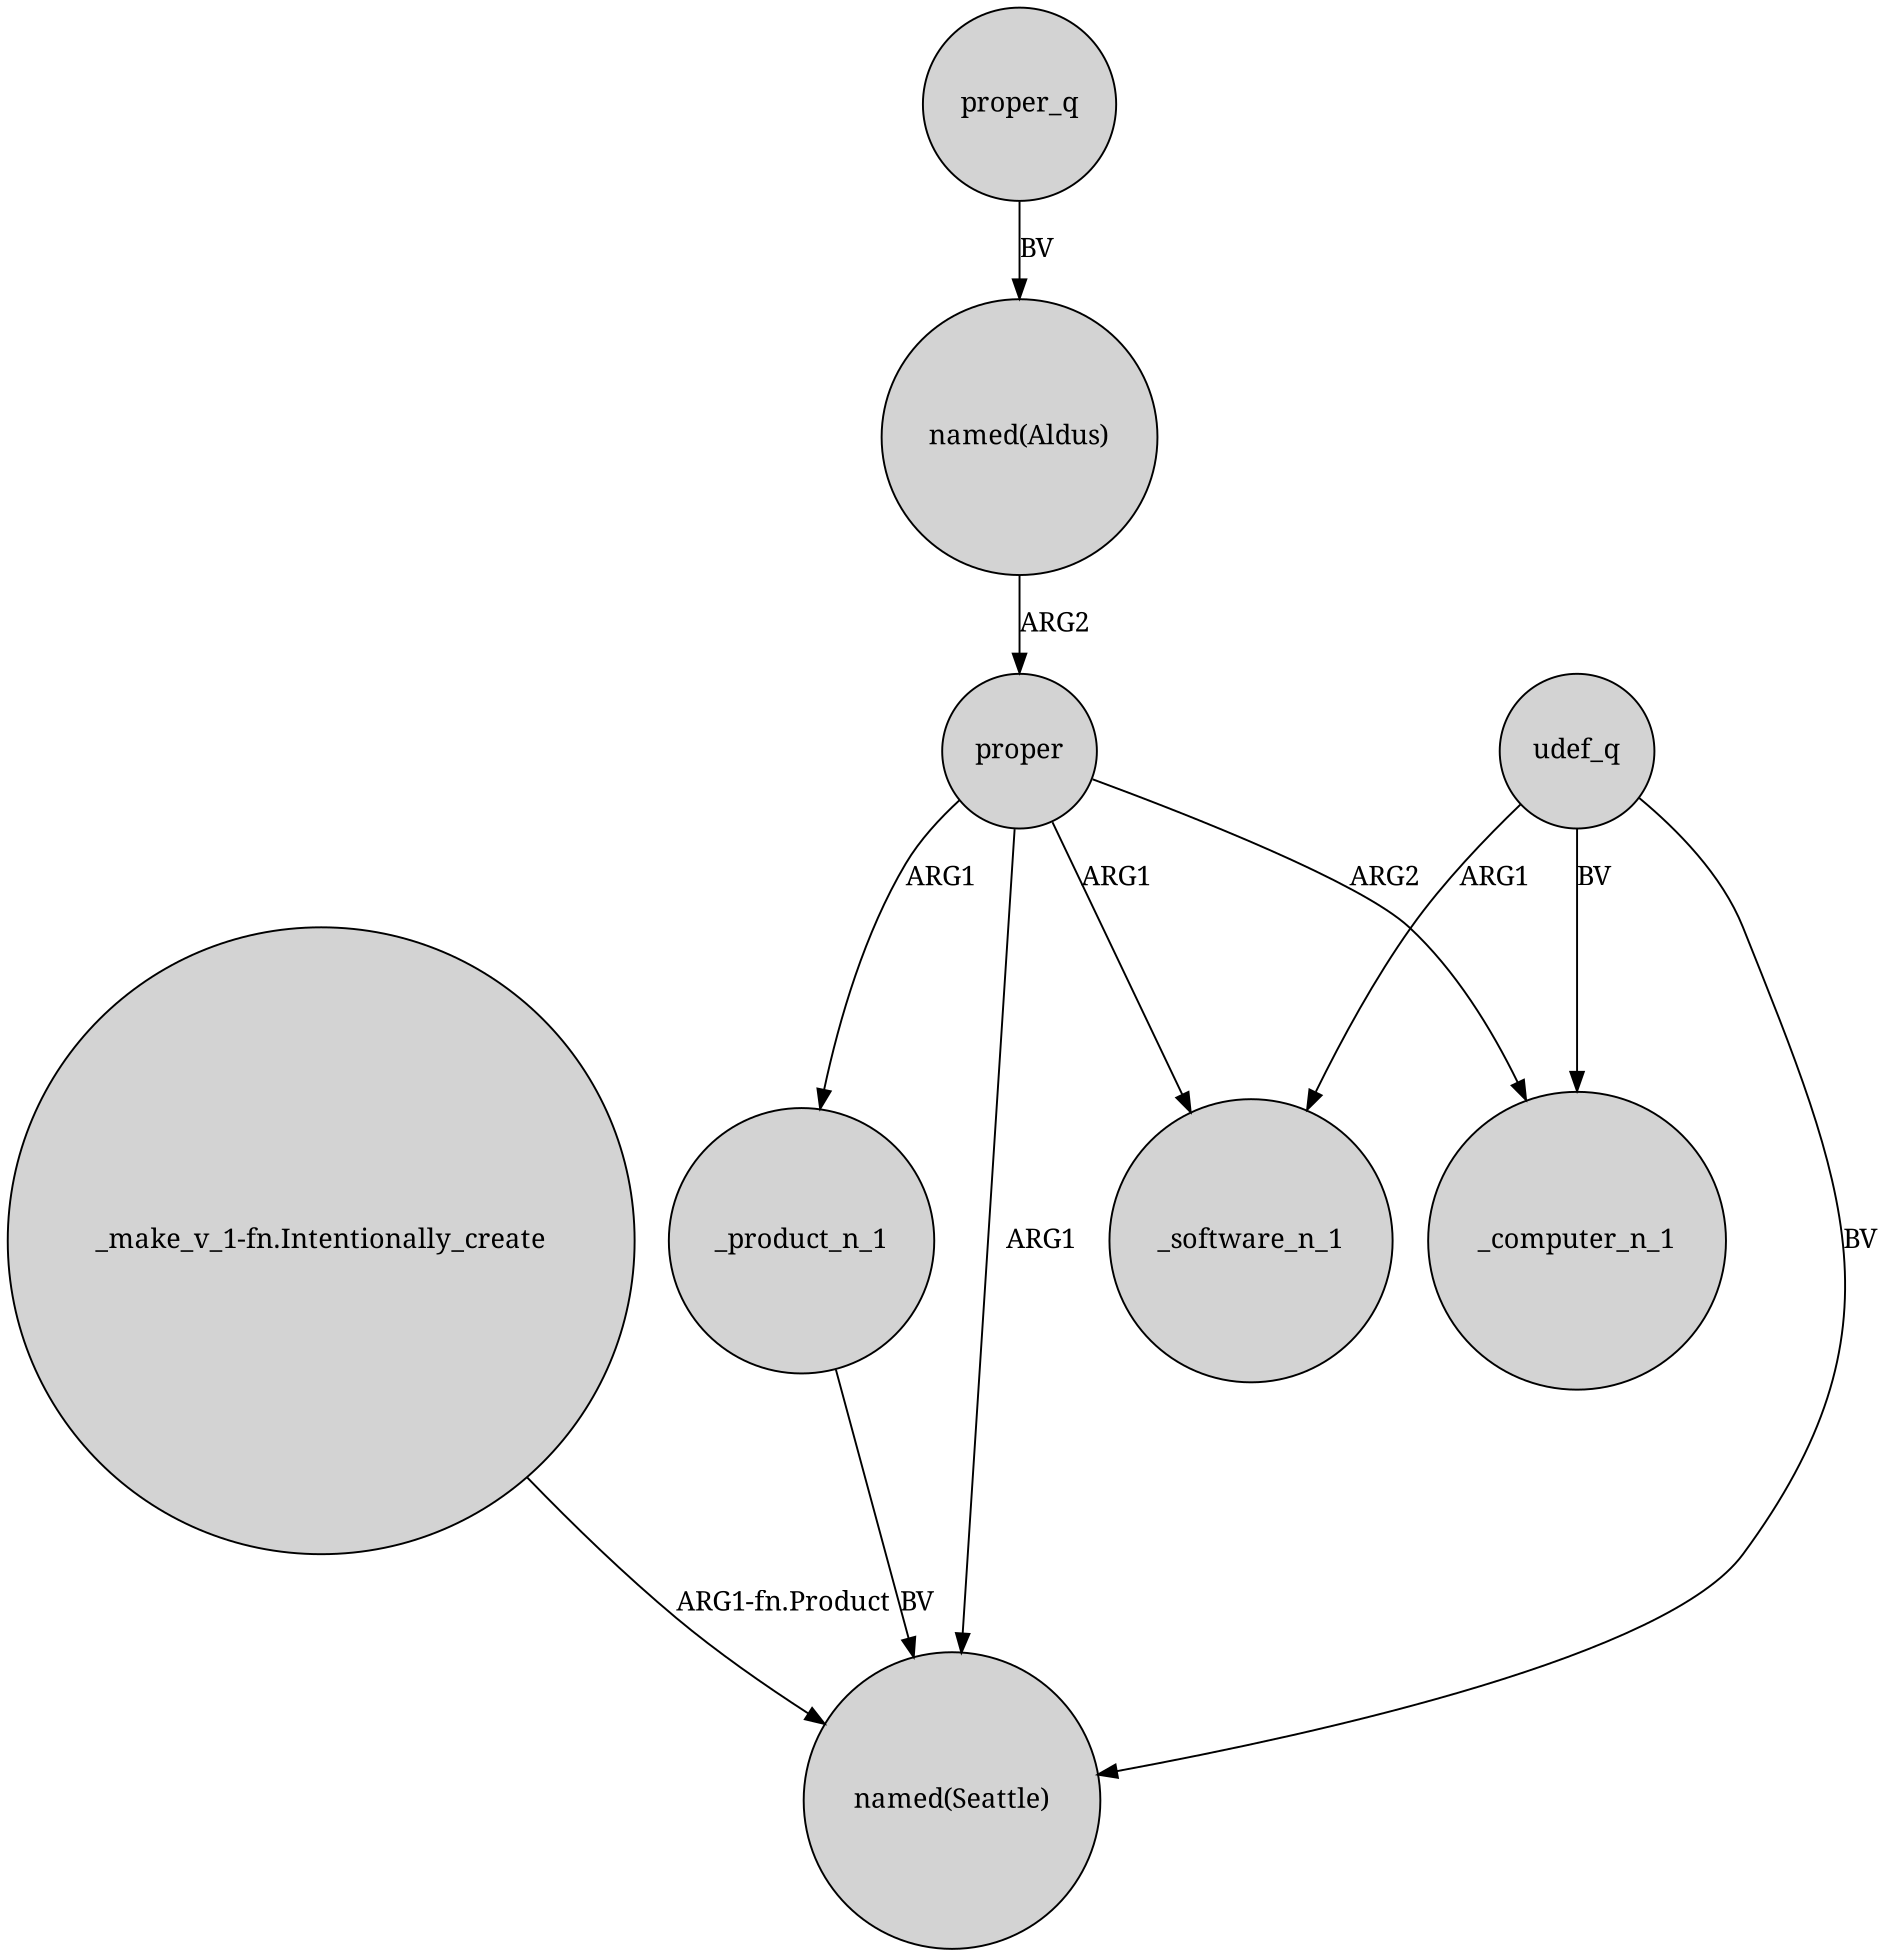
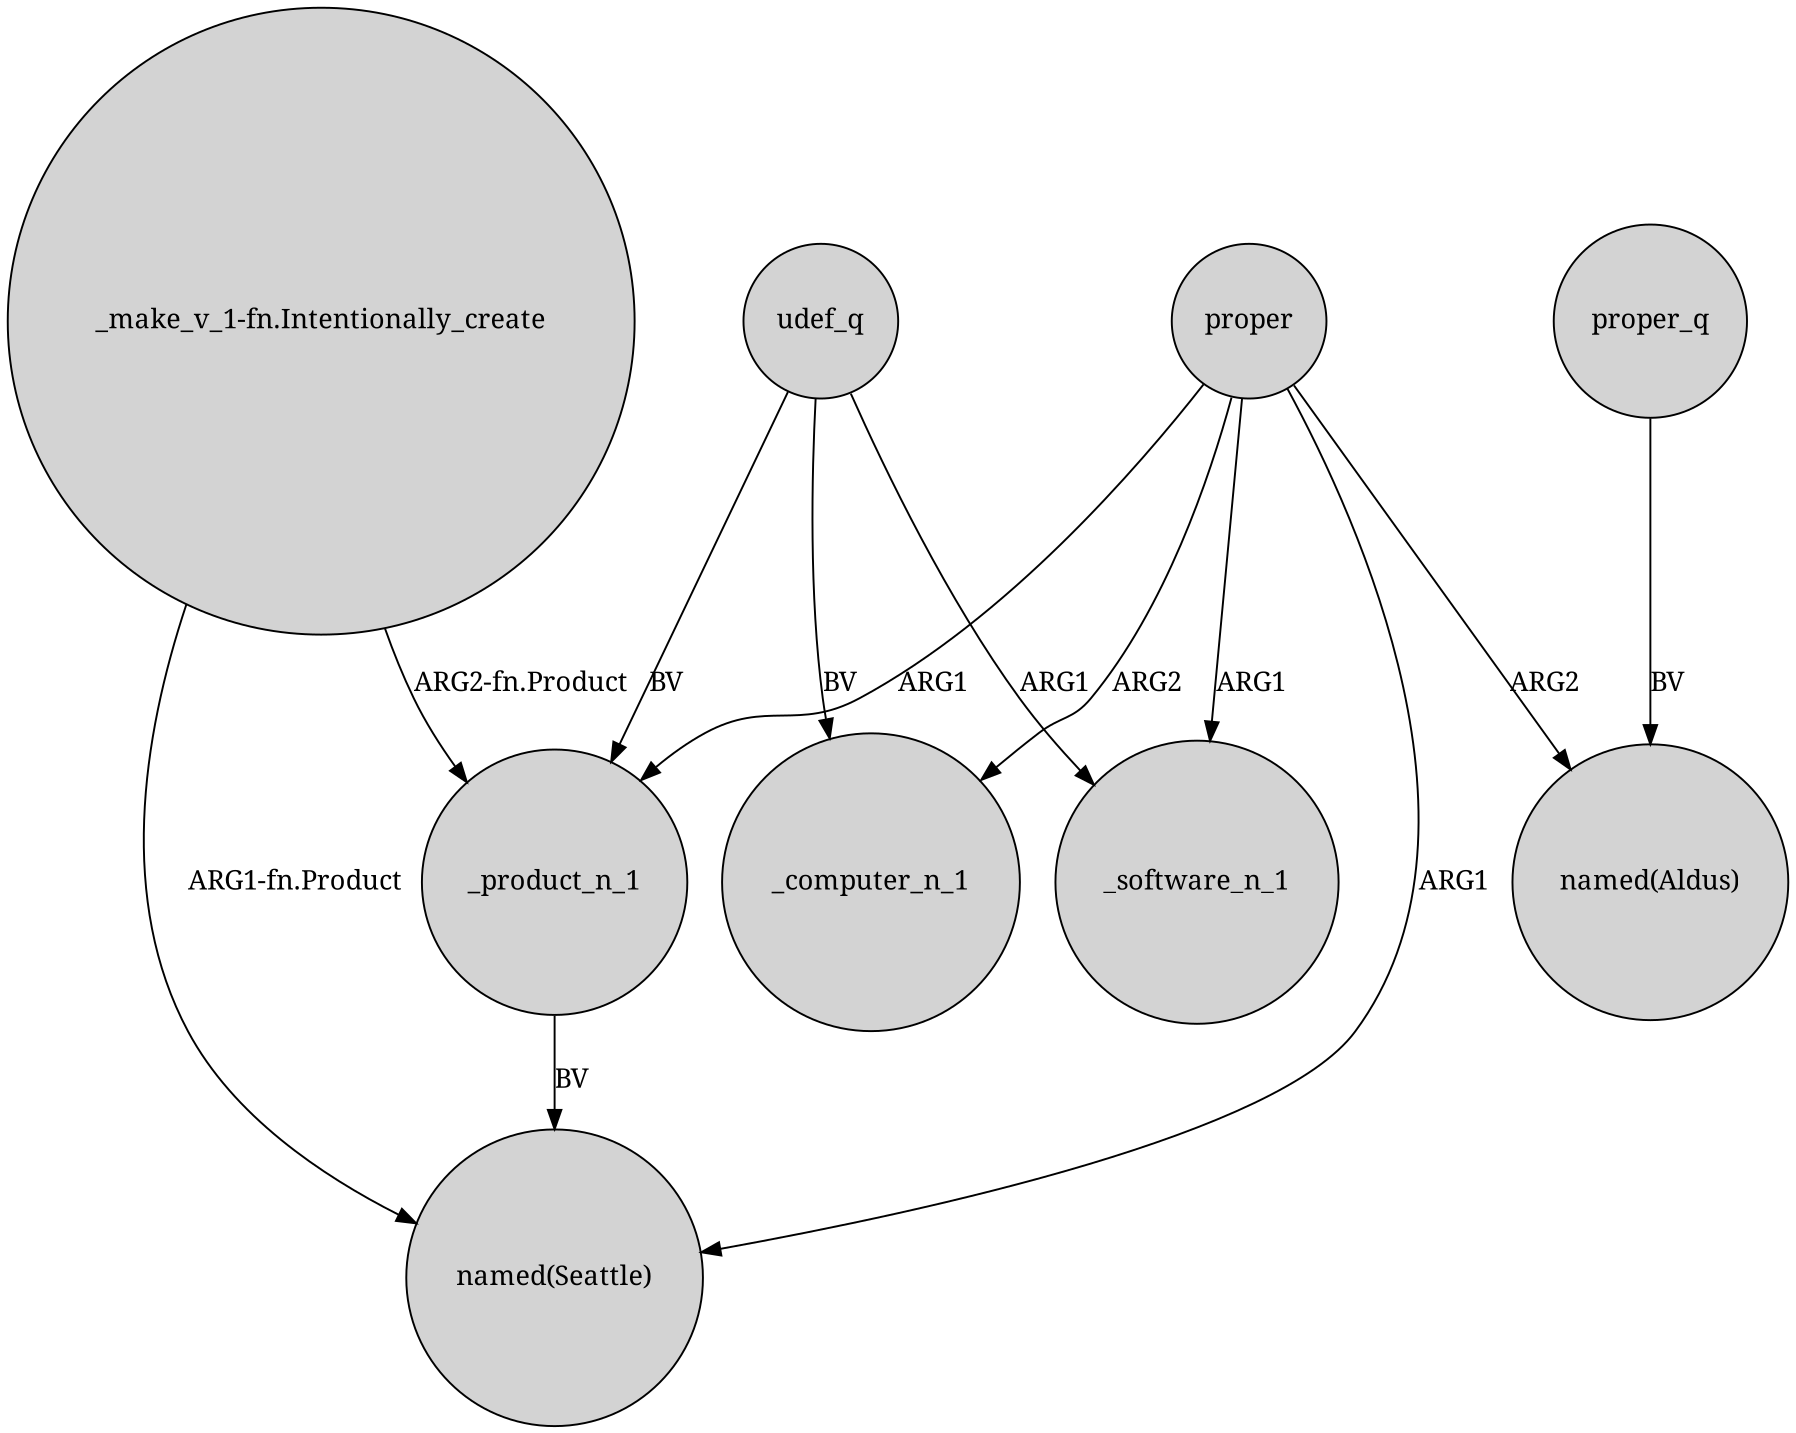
edge "named(Aldus)" -> "proper": reversed
edge "_make_v_1-fn.Intentionally_create" -> "_product_n_1": added, label "ARG2-fn.Product"
edge "udef_q" -> "named(Seattle)": now "udef_q" -> "_product_n_1"
